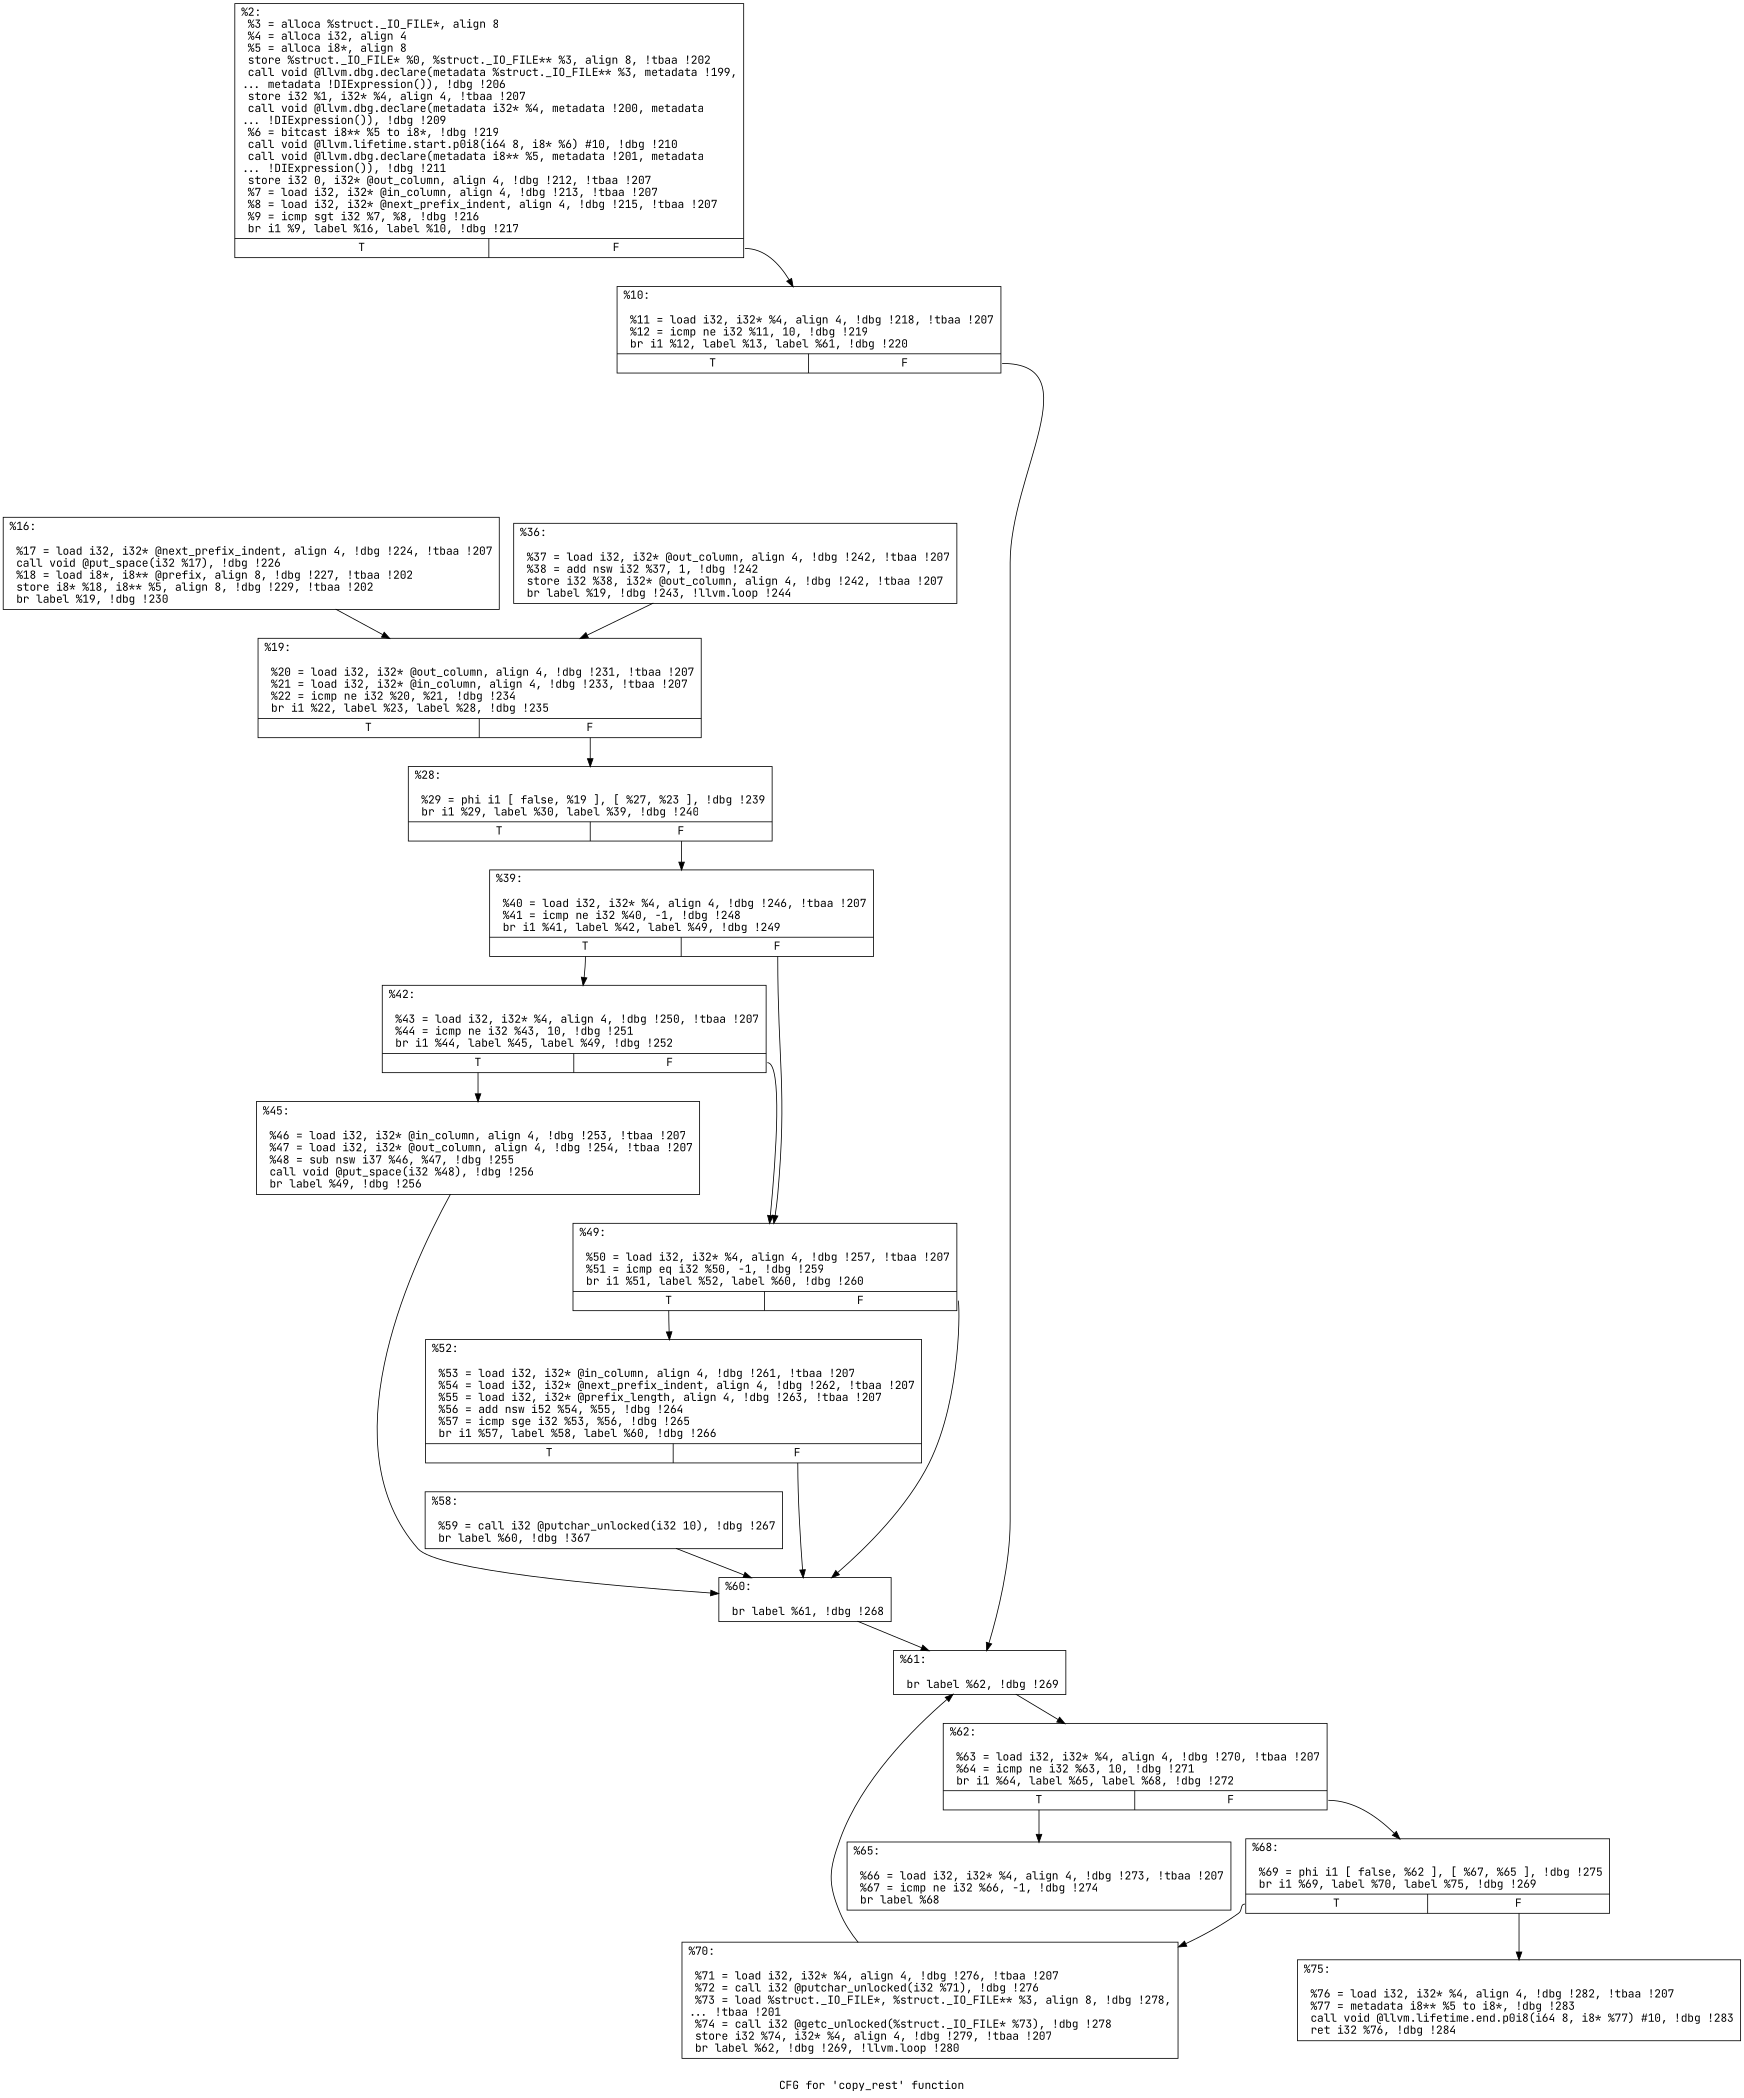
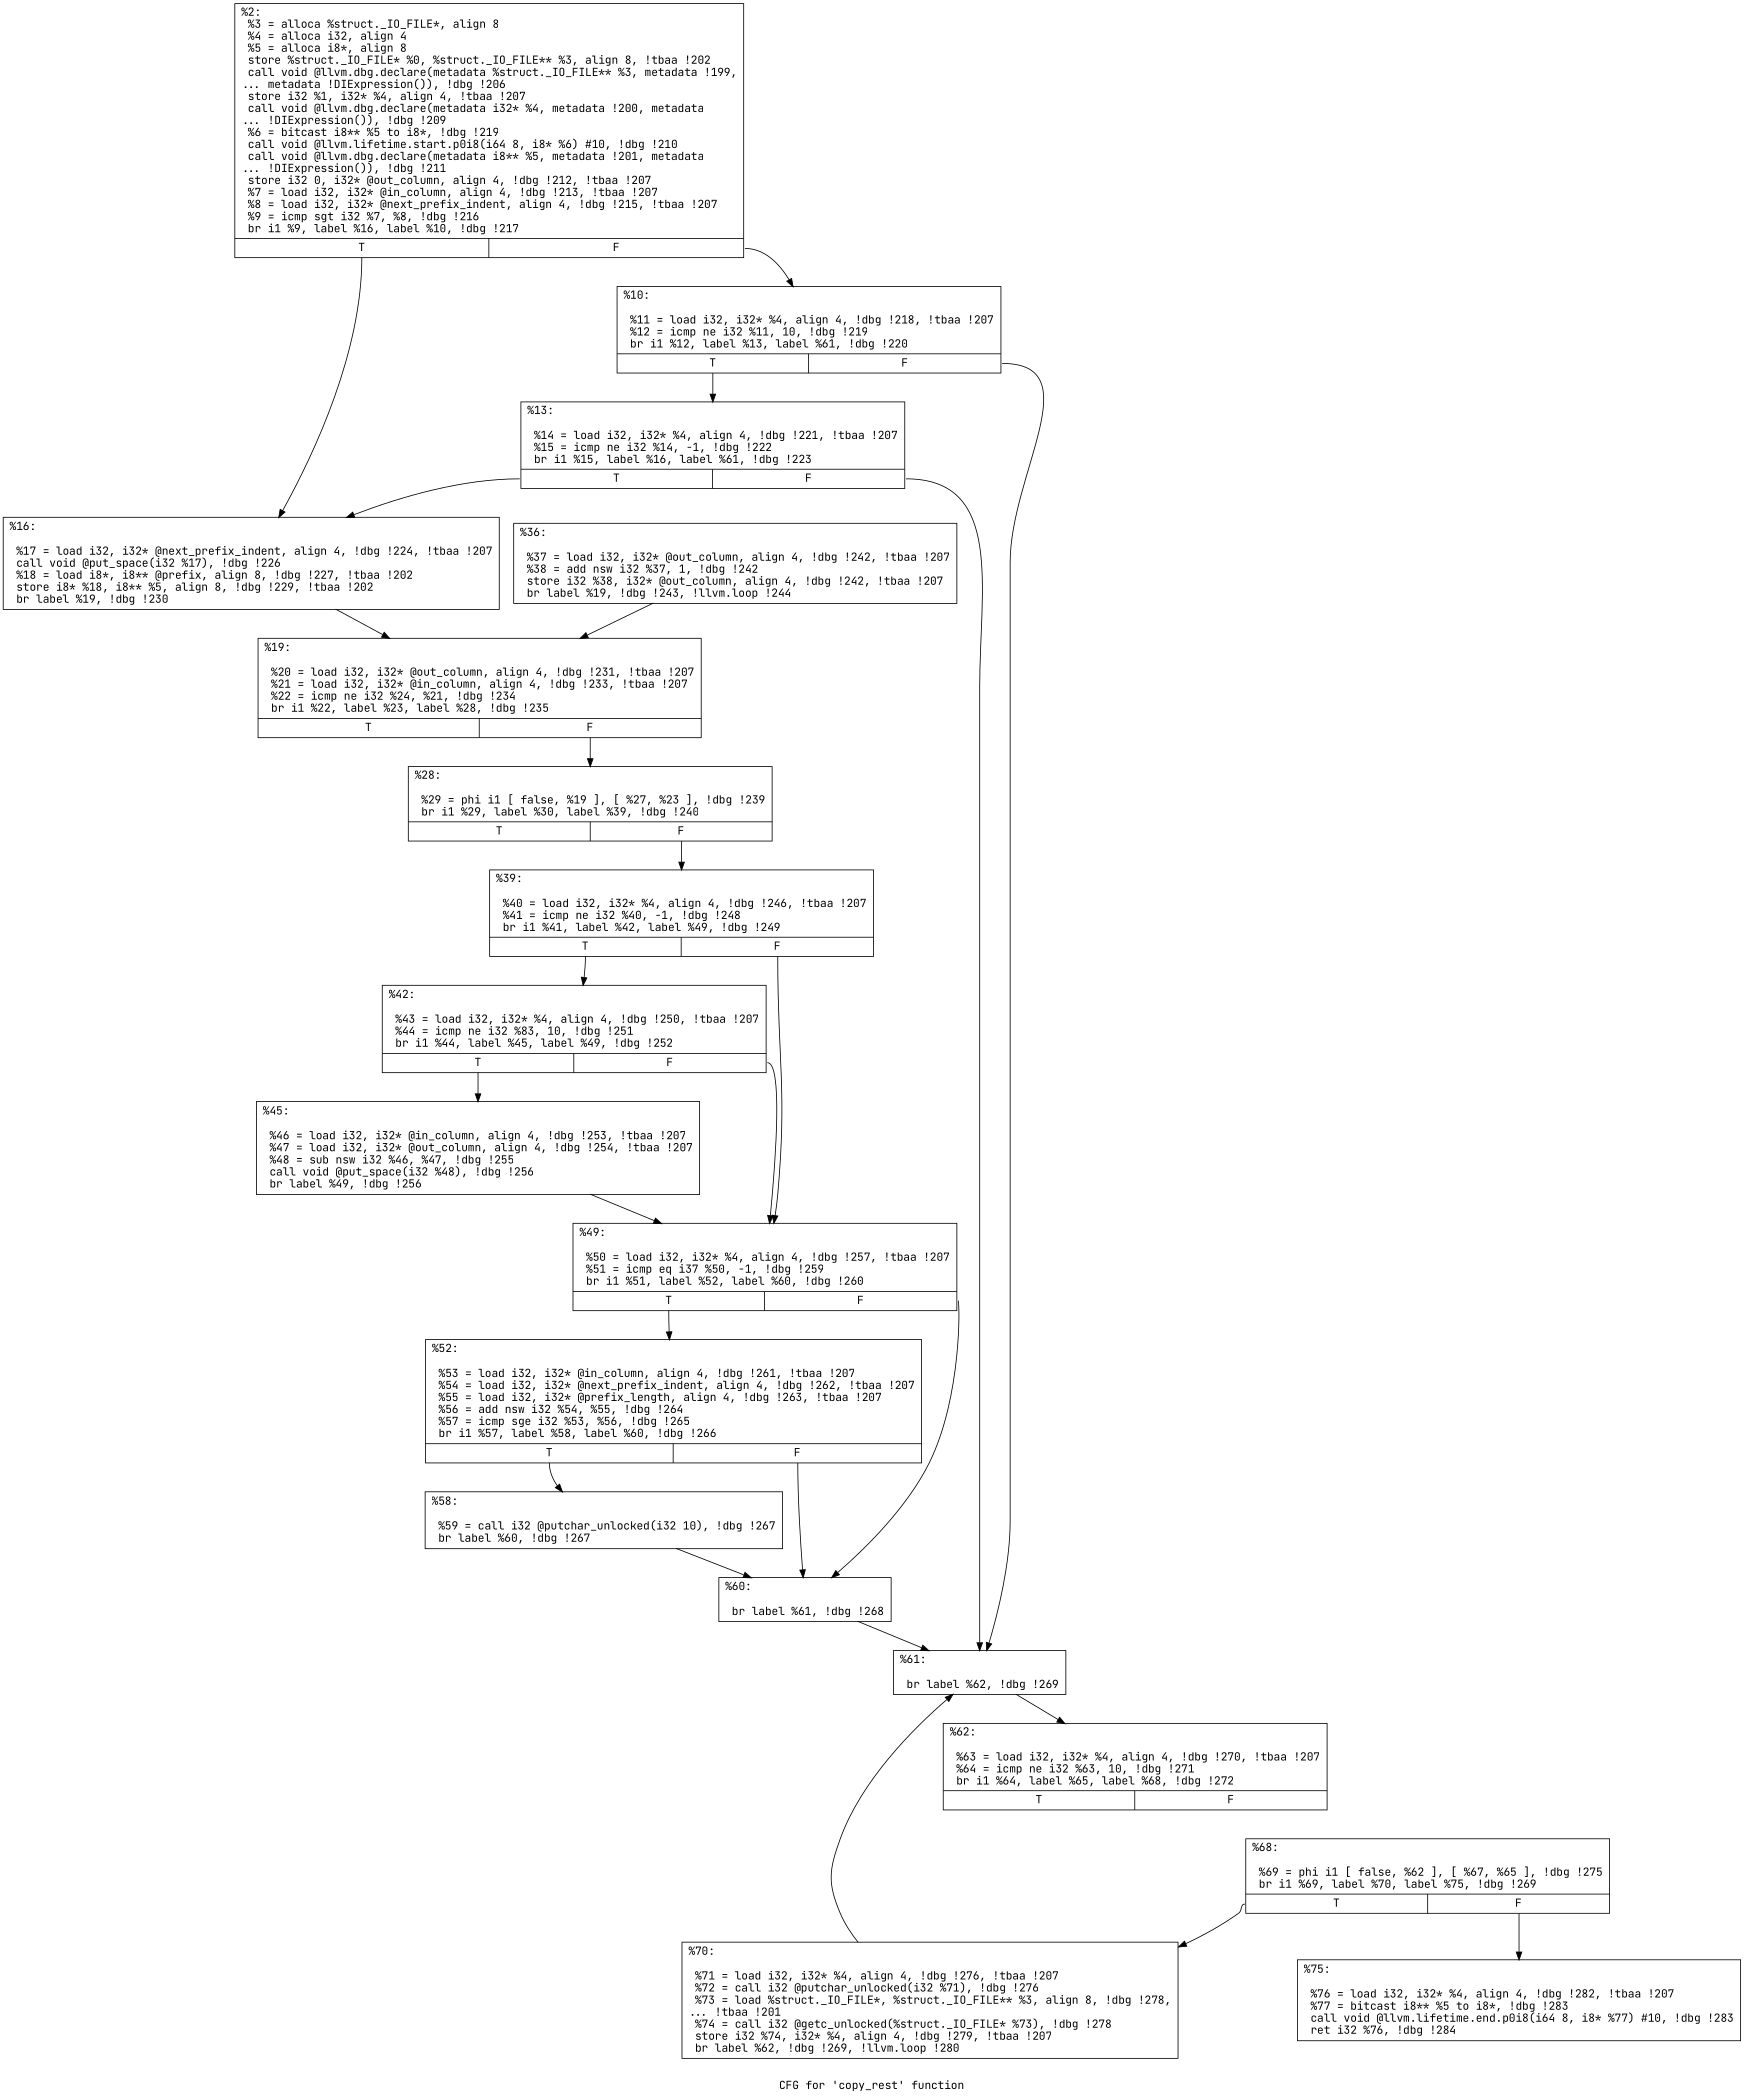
edge "%2:" -> "%16:": added
node "%13:": added
node "%19:": text "%22 = icmp ne i32 %20, %21, !dbg !234" -> "%22 = icmp ne i32 %24, %21, !dbg !234"
node "%42:": text "%44 = icmp ne i32 %43, 10, !dbg !251" -> "%44 = icmp ne i32 %83, 10, !dbg !251"
node "%45:": text "%48 = sub nsw i37 %46, %47, !dbg !255" -> "%48 = sub nsw i32 %46, %47, !dbg !255"
node "%49:": text "%51 = icmp eq i32 %50, -1, !dbg !259" -> "%51 = icmp eq i37 %50, -1, !dbg !259"
node "%52:": text "%56 = add nsw i52 %54, %55, !dbg !264" -> "%56 = add nsw i32 %54, %55, !dbg !264"
edge "%52:" -> "%58:": added
edge "%45:" -> "%60:": now "%45:" -> "%49:"
node "%58:": text "br label %60, !dbg !367" -> "br label %60, !dbg !267"
edge "%62:" -> "%68:": removed
node "%65:": removed
node "%75:": text "%77 = metadata i8** %5 to i8*, !dbg !283" -> "%77 = bitcast i8** %5 to i8*, !dbg !283"
